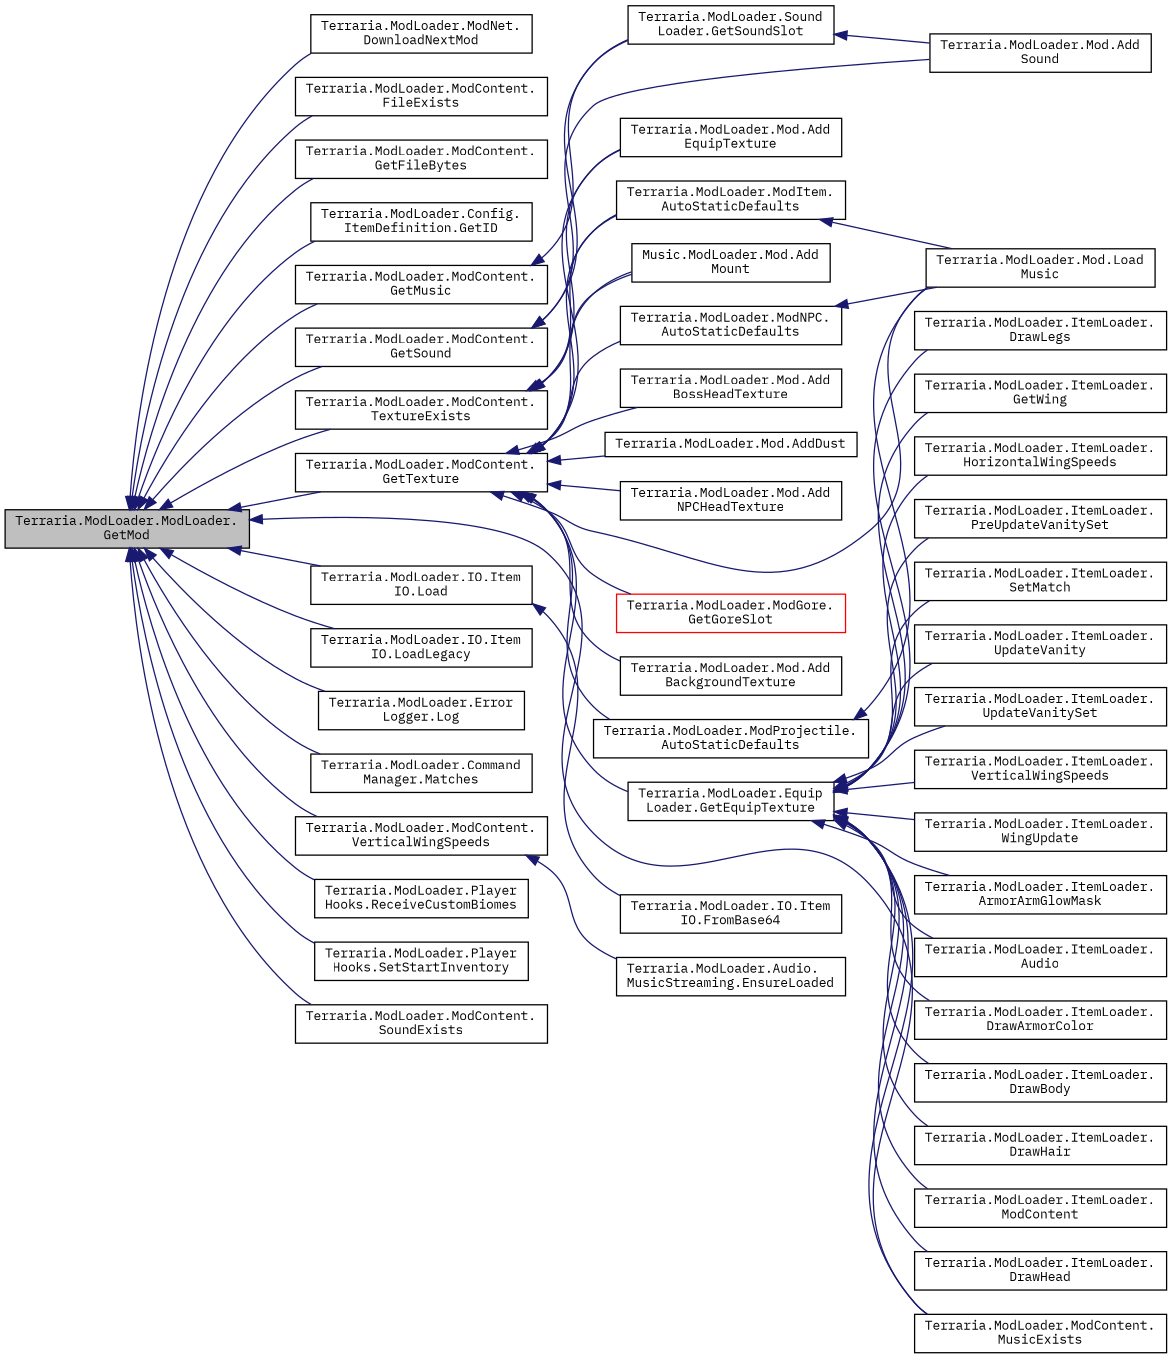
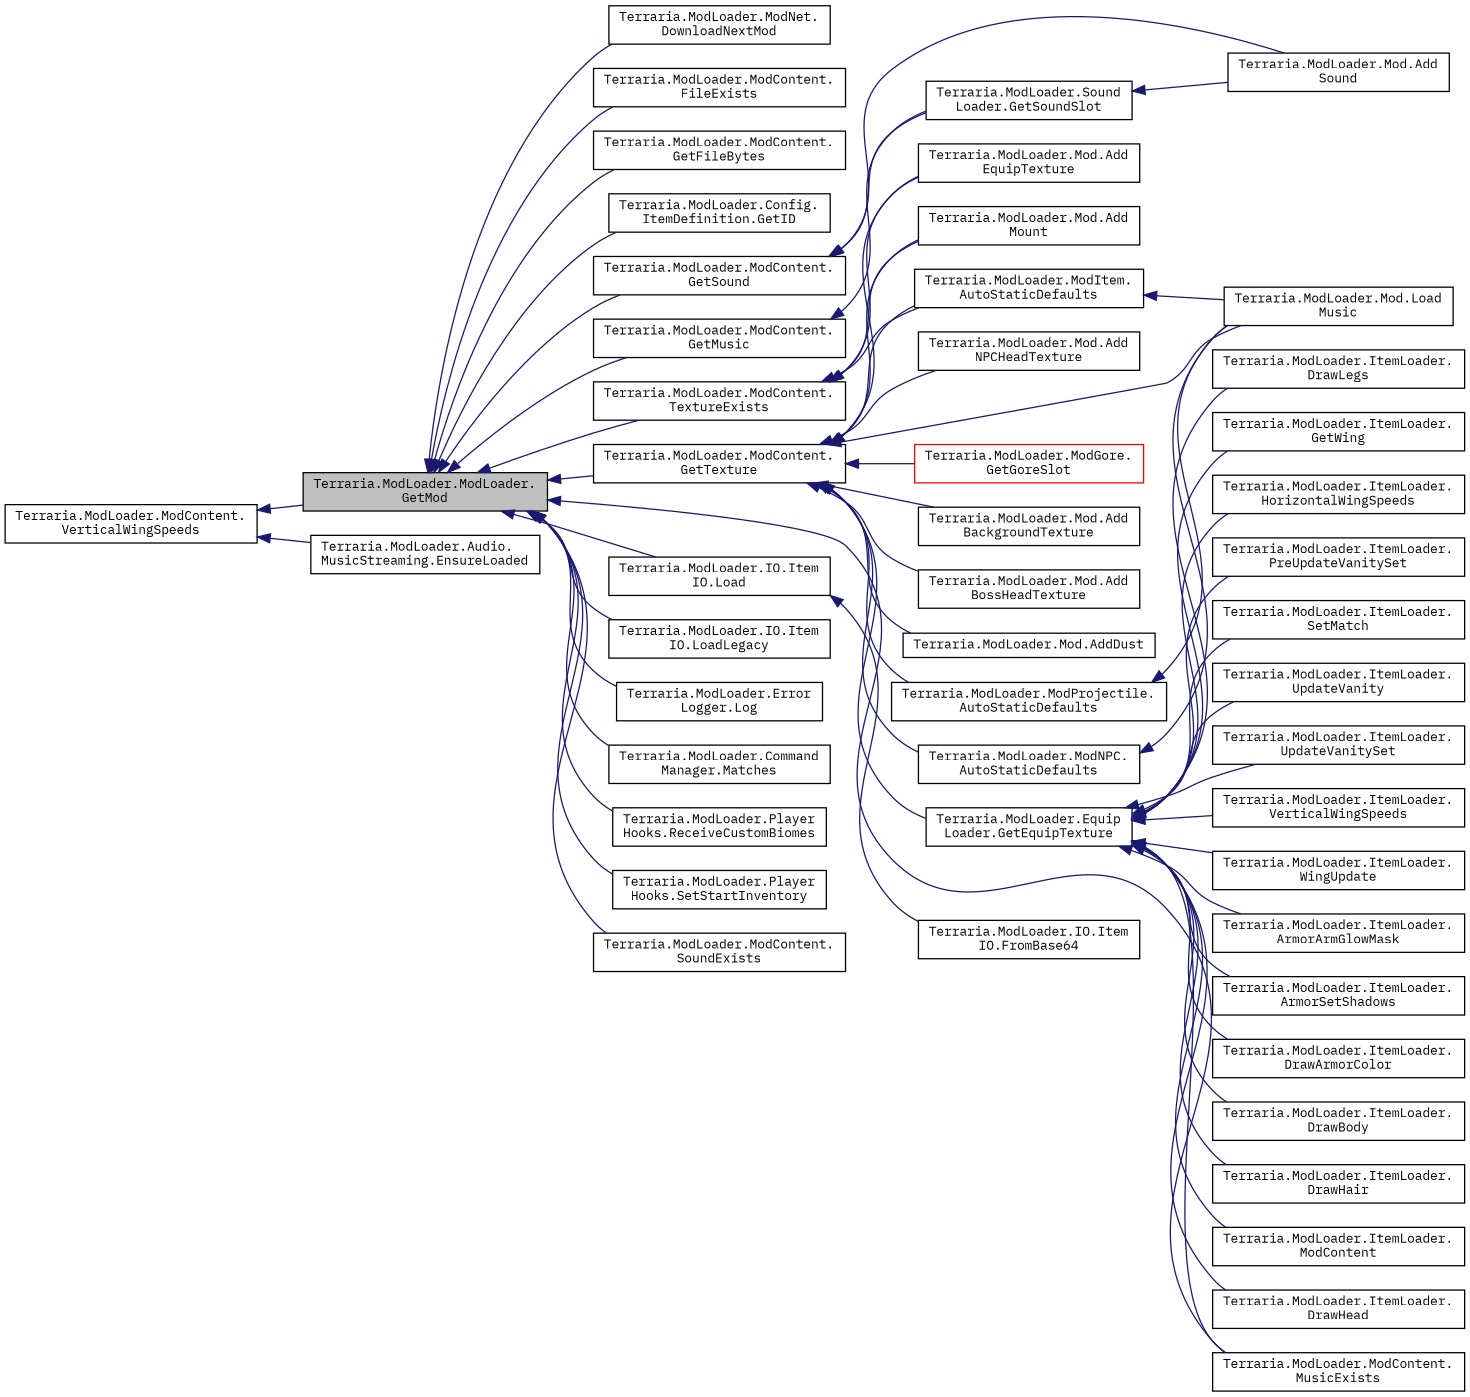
node "Music.ModLoader.Mod.Add Mount": label "Music.ModLoader.Mod.Add Mount" -> "Terraria.ModLoader.Mod.Add Mount"
edge "Terraria.ModLoader.ModContent. VerticalWingSpeeds" -> "Terraria.ModLoader.ModLoader. GetMod": reversed
node "Terraria.ModLoader.ItemLoader. Audio": label "Terraria.ModLoader.ItemLoader. Audio" -> "Terraria.ModLoader.ItemLoader. ArmorSetShadows"
